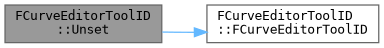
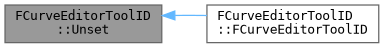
edge "FCurveEditorToolID ::Unset" -> "FCurveEditorToolID ::FCurveEditorToolID": reversed
